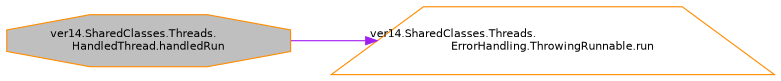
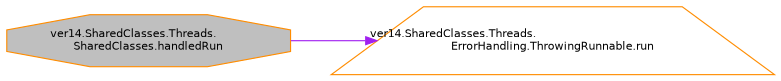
node "ver14.SharedClasses.Threads. HandledThread.handledRun": label "ver14.SharedClasses.Threads. HandledThread.handledRun" -> "ver14.SharedClasses.Threads. SharedClasses.handledRun"
